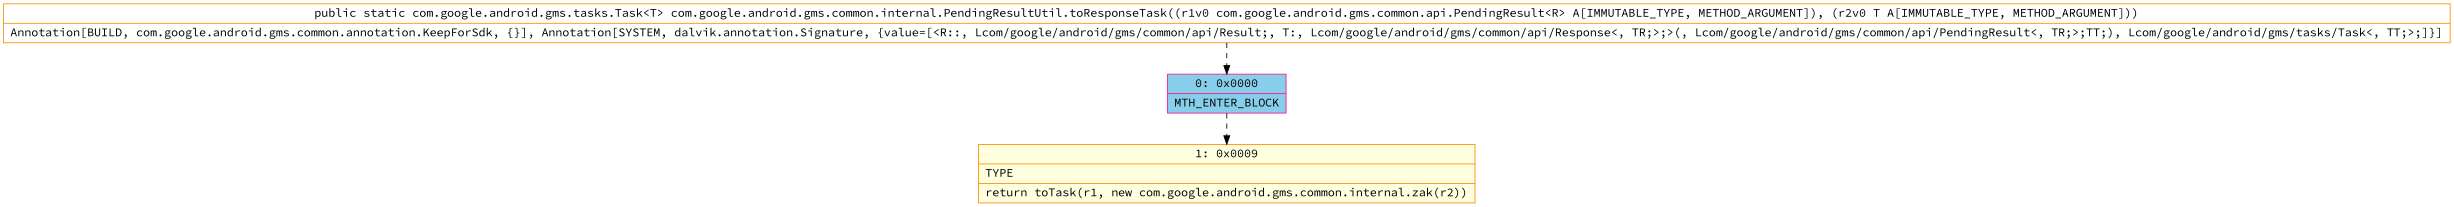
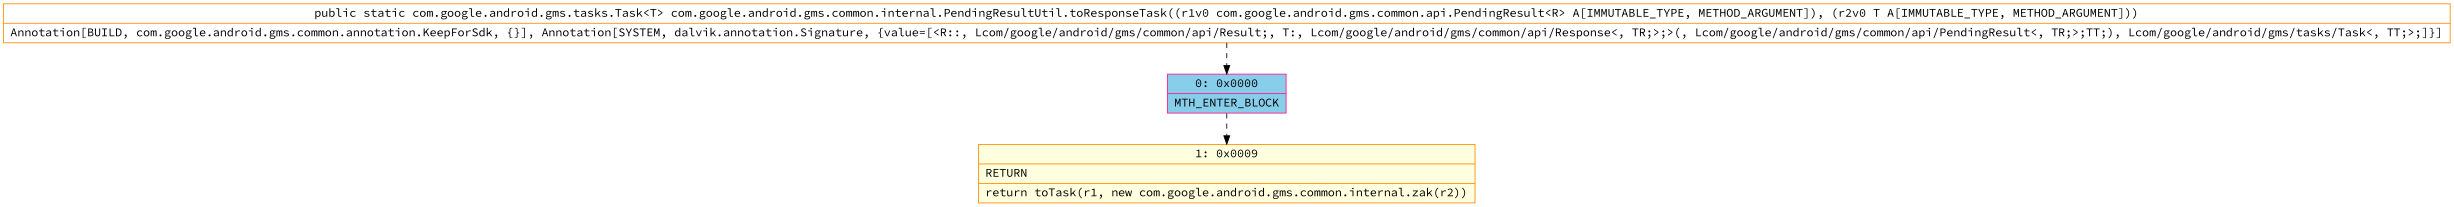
node "1: 0x0009": text "TYPE" -> "RETURN"
